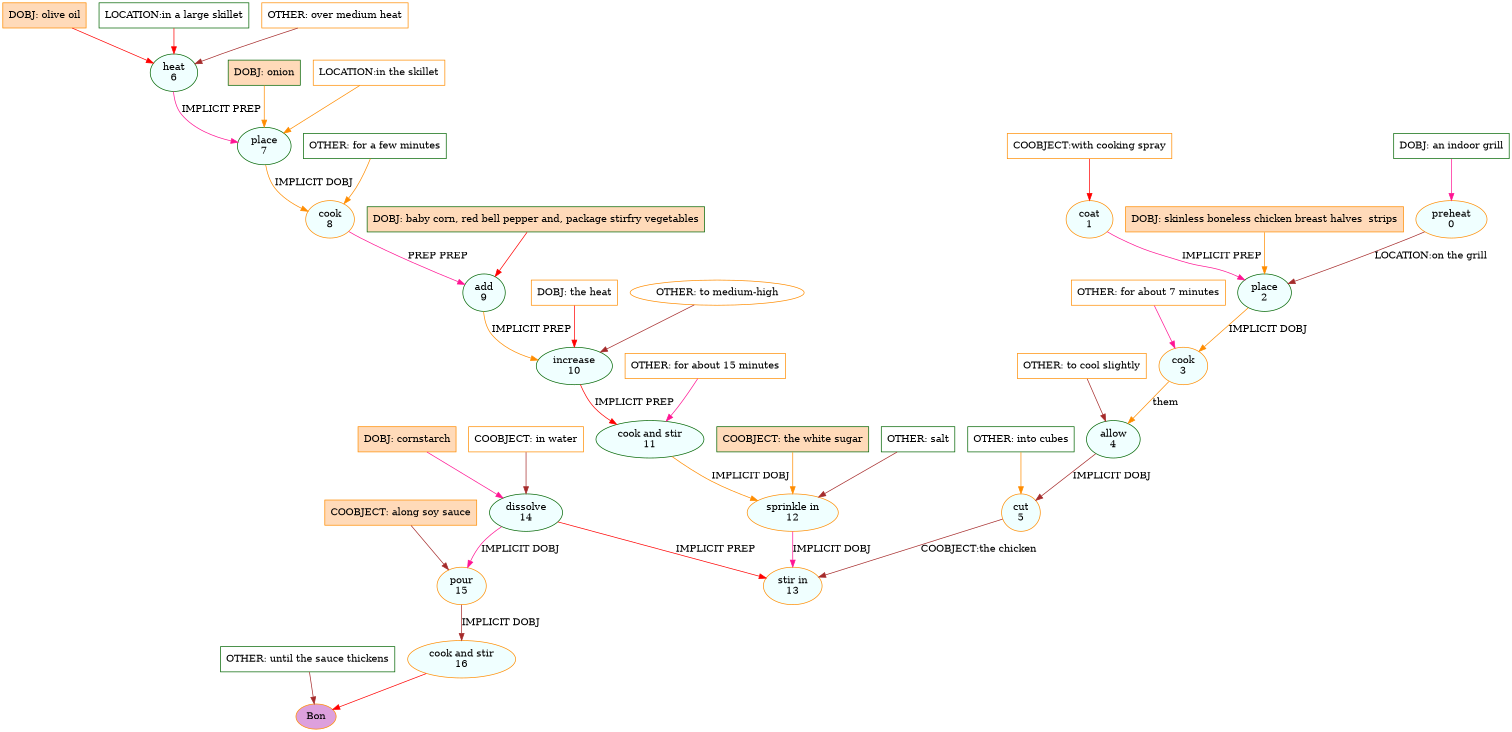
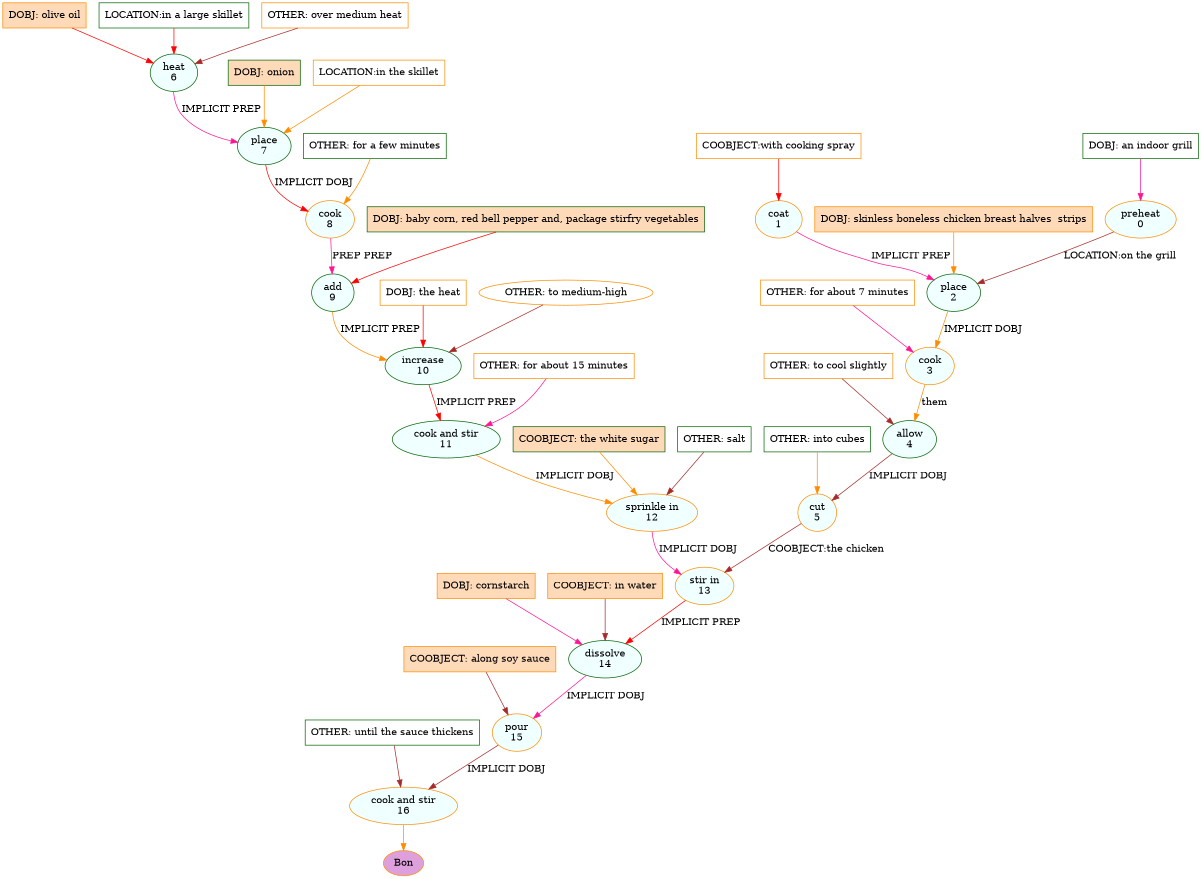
edge "place 7" -> "cook 8": color darkorange -> red
node "COOBJECT: in water": fillcolor white -> peachpuff
edge "dissolve 14" -> "stir in 13": reversed
edge "OTHER: until the sauce thickens" -> "Bon": now "OTHER: until the sauce thickens" -> "cook and stir 16"
edge "cook and stir 16" -> "Bon": color red -> darkorange
